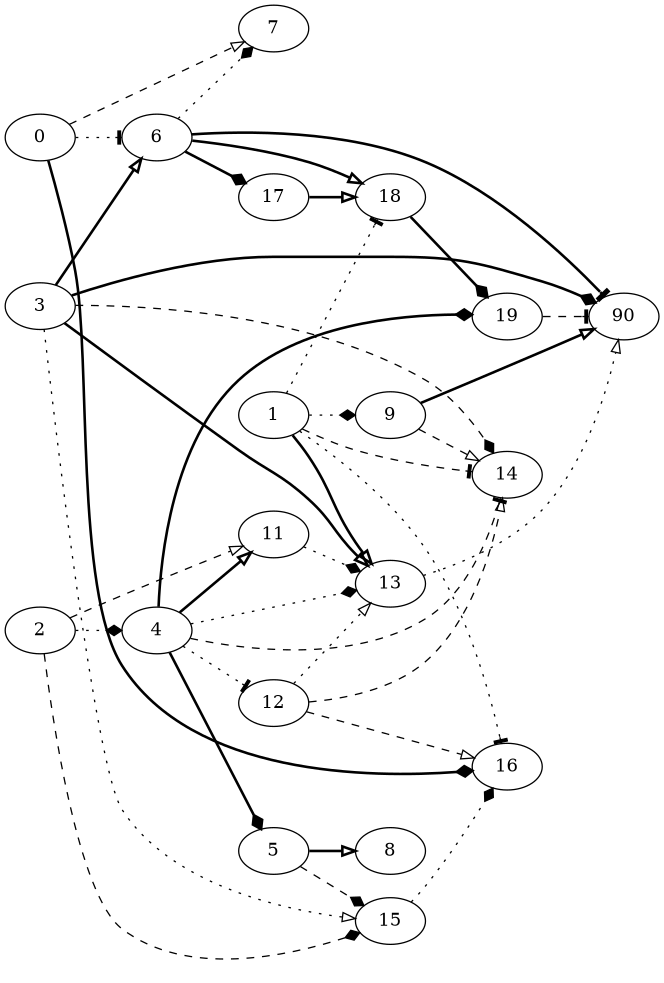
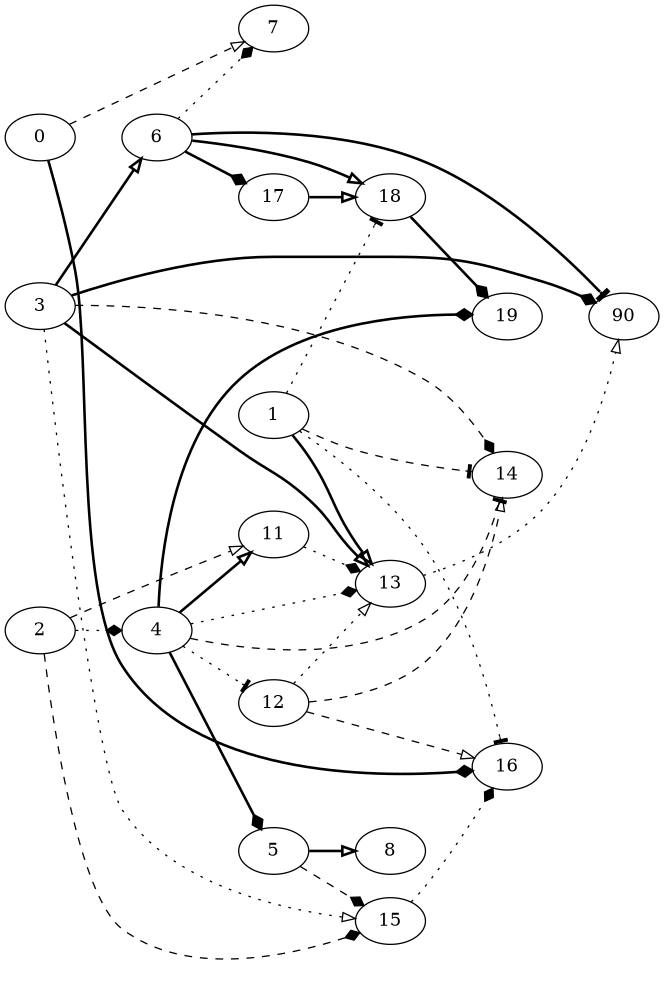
edge "0" -> "6": removed
edge "19" -> "90": removed
node "9": removed
